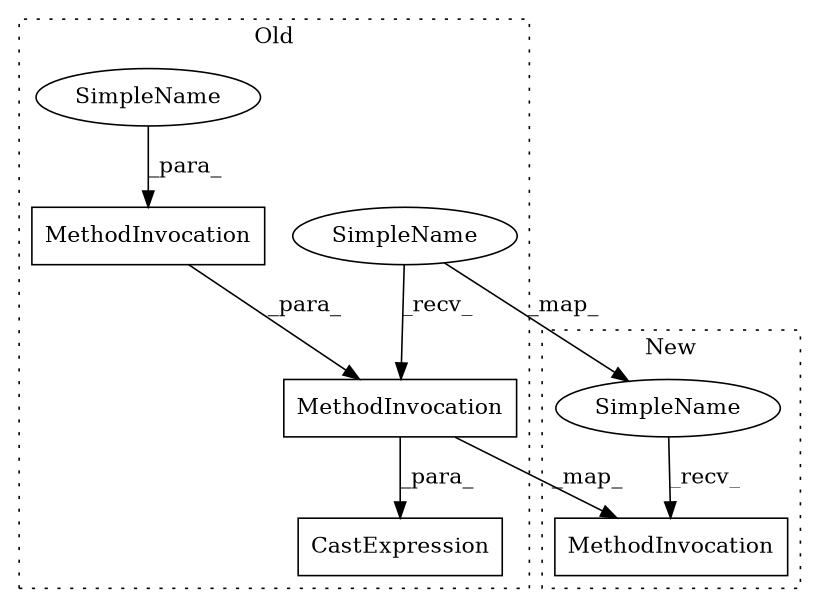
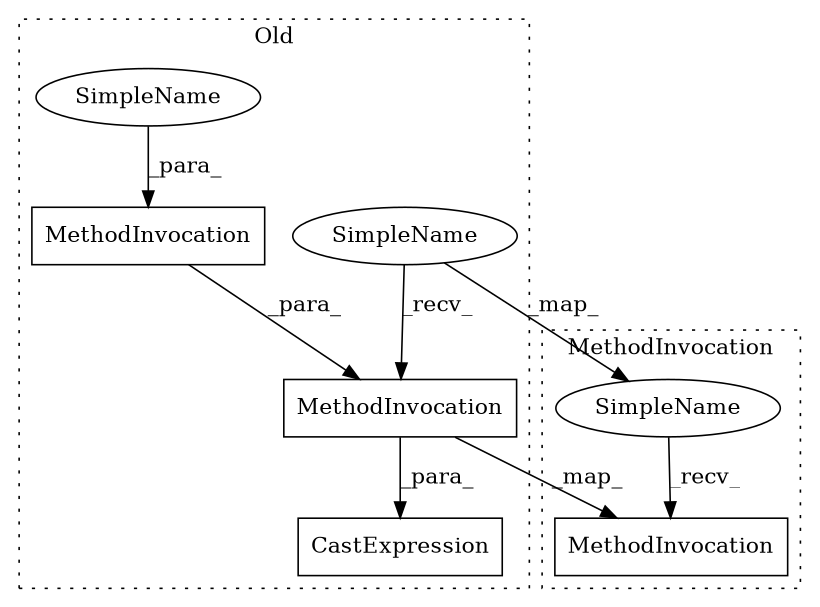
cluster "New": label "New" -> "MethodInvocation"
